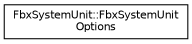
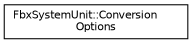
node "FbxSystemUnit::FbxSystemUnit Options": label "FbxSystemUnit::FbxSystemUnit Options" -> "FbxSystemUnit::Conversion Options"
